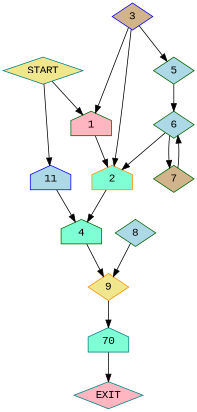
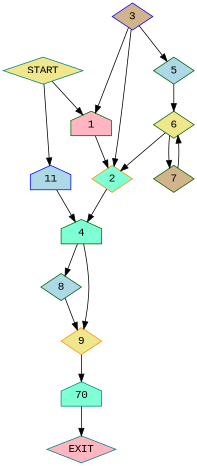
node "6": fillcolor lightblue -> khaki
node "2": shape house -> diamond
edge "4" -> "8": added
